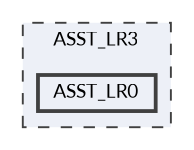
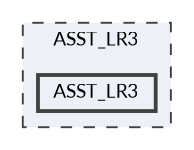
node "ASST_LR0": label "ASST_LR0" -> "ASST_LR3"
